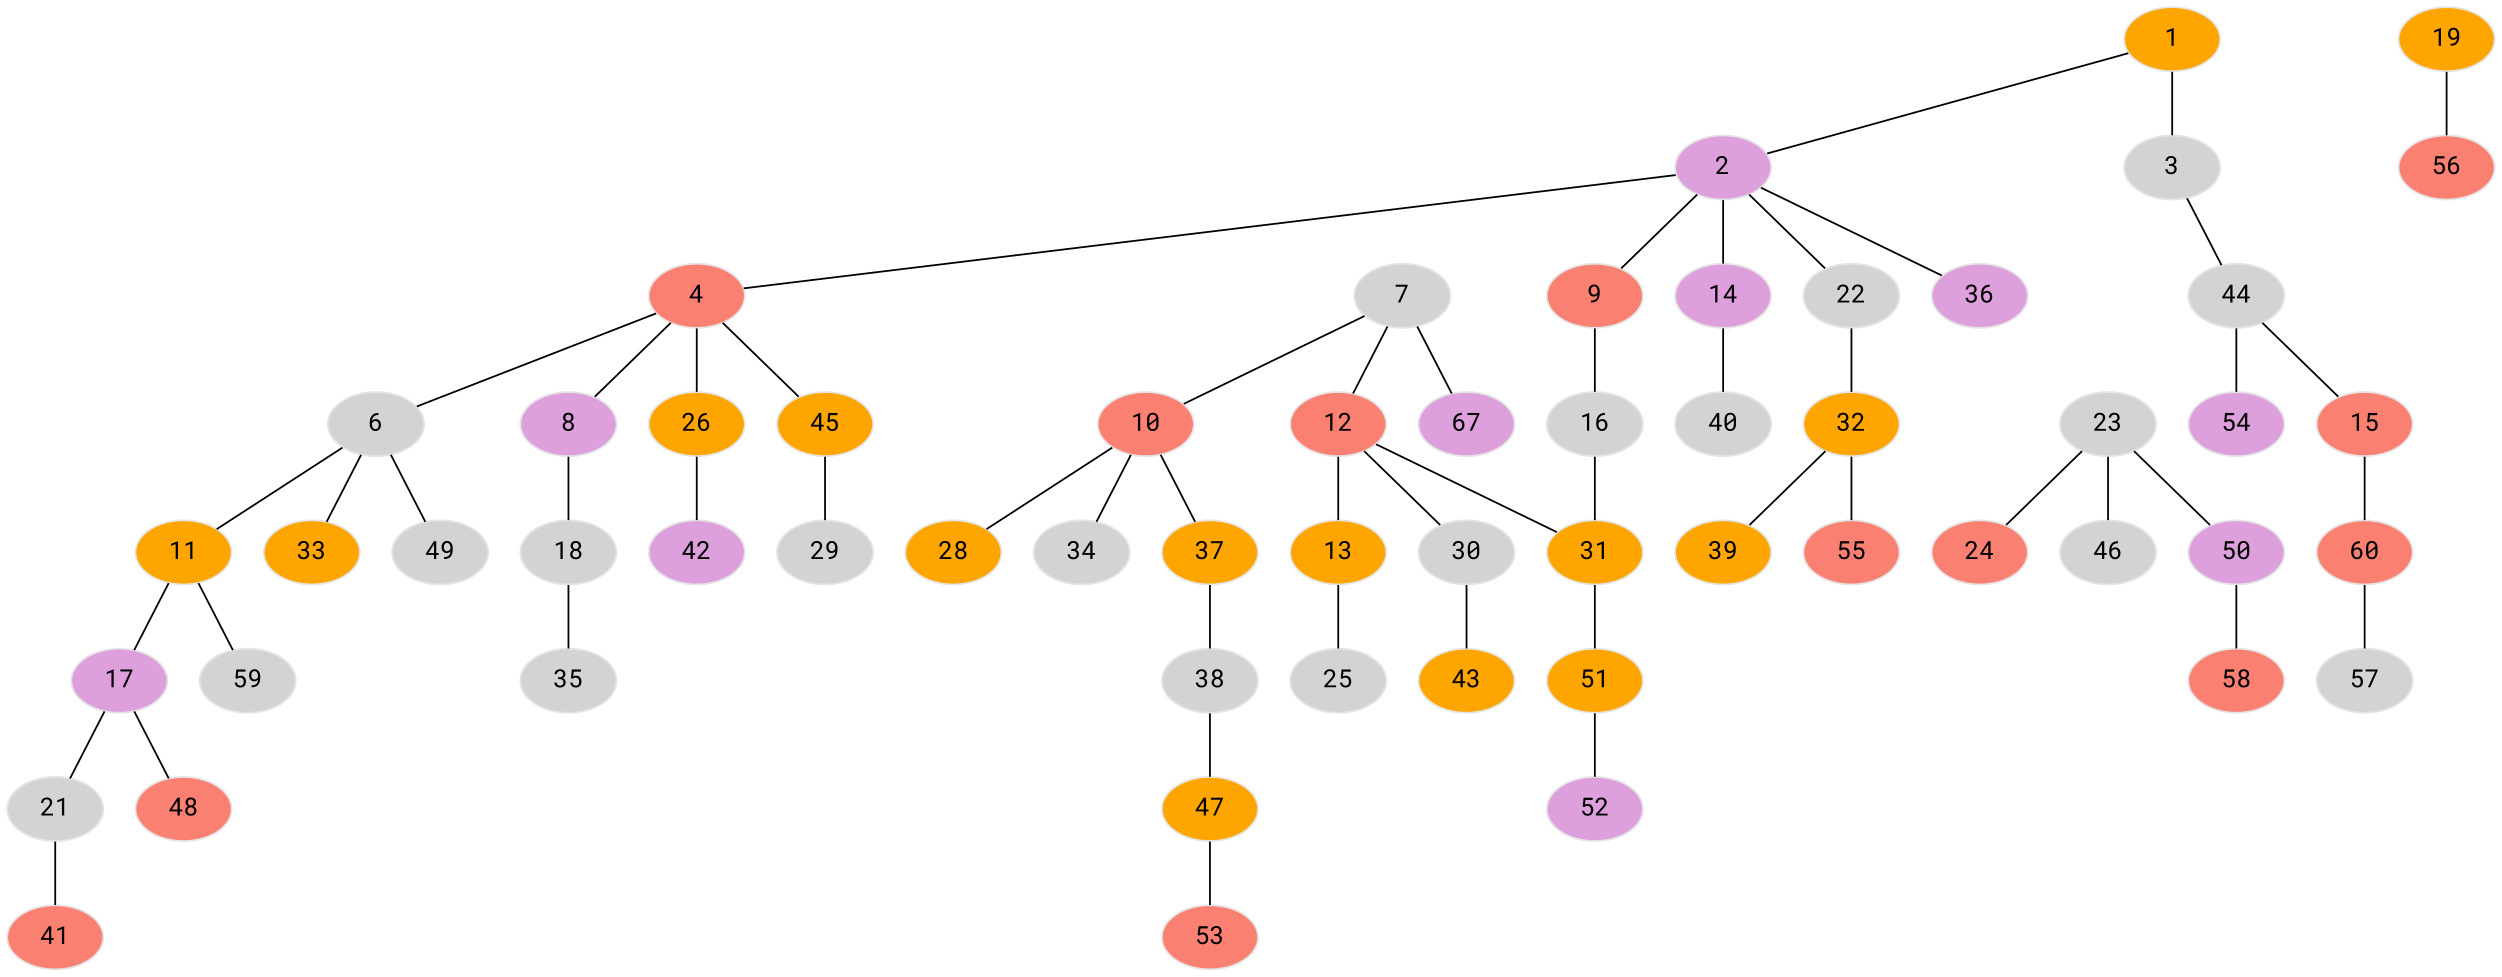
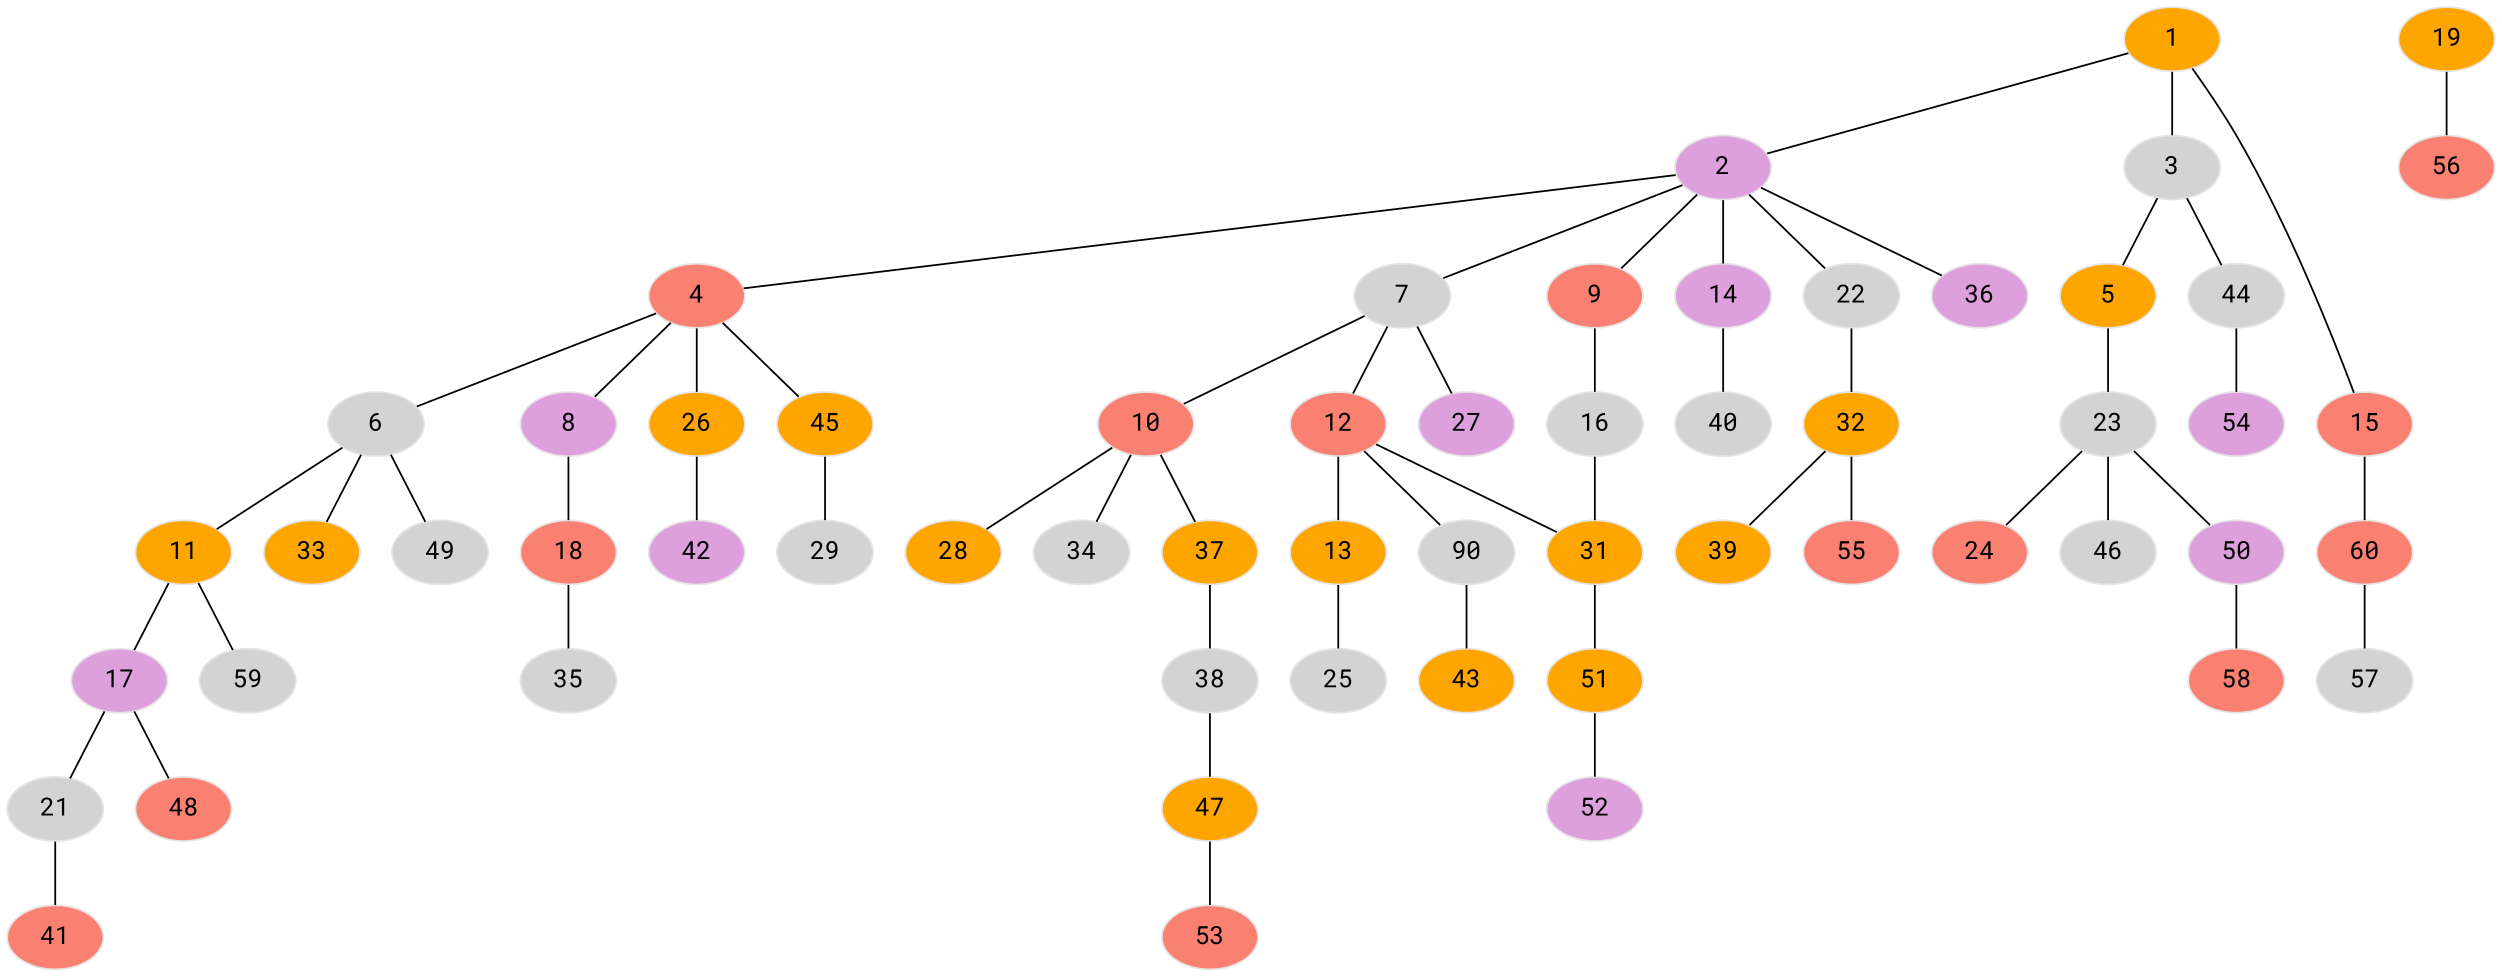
edge "2" -- "7": added
node "5": added
edge "44" -- "15": now "1" -- "15"
node "67": label "67" -> "27"
node "18": fillcolor lightgrey -> salmon
node "30": label "30" -> "90"
